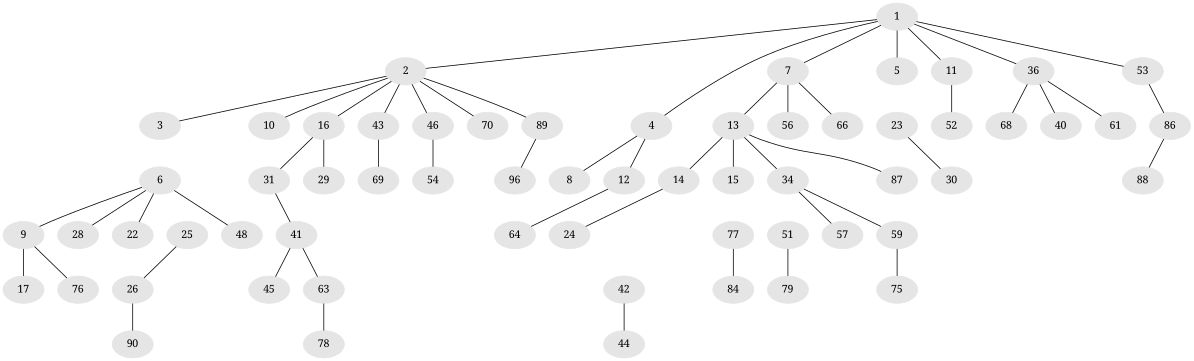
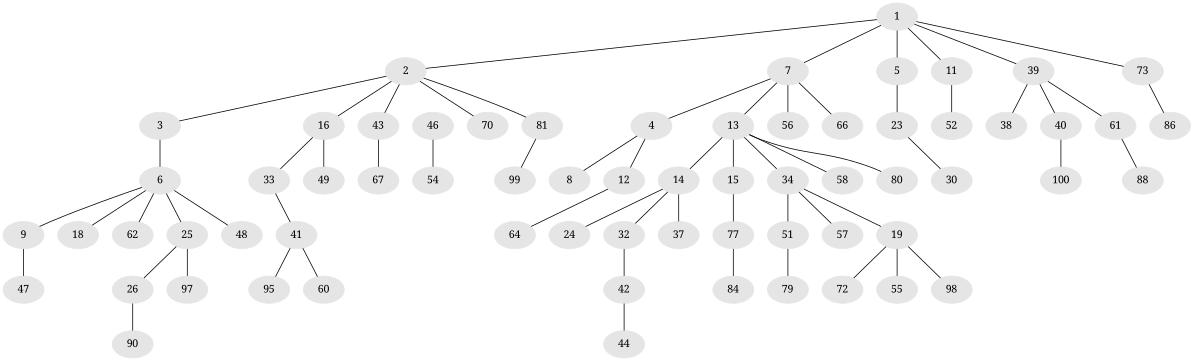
edge "1" -- "4": now "7" -- "4"
node "36": label "36" -> "39"
node "53": label "53" -> "73"
edge "2" -- "46": removed
edge "5" -- "23": added
node "10": removed
node "89": label "89" -> "81"
node "68": label "68" -> "38"
edge "3" -- "6": added
edge "86" -- "88": now "61" -- "88"
node "31": label "31" -> "33"
node "29": label "29" -> "49"
node "69": label "69" -> "67"
node "96": label "96" -> "99"
node "58": added
node "87": label "87" -> "80"
node "100": added
edge "6" -- "25": added
edge "15" -- "77": added
edge "34" -- "51": added
node "28": label "28" -> "18"
node "22": label "22" -> "62"
node "32": added
node "37": added
node "59": label "59" -> "19"
node "17": label "17" -> "47"
node "76": removed
node "97": added
node "45": label "45" -> "95"
node "63": label "63" -> "60"
node "72": added
node "75": label "75" -> "55"
node "98": added
node "78": removed
